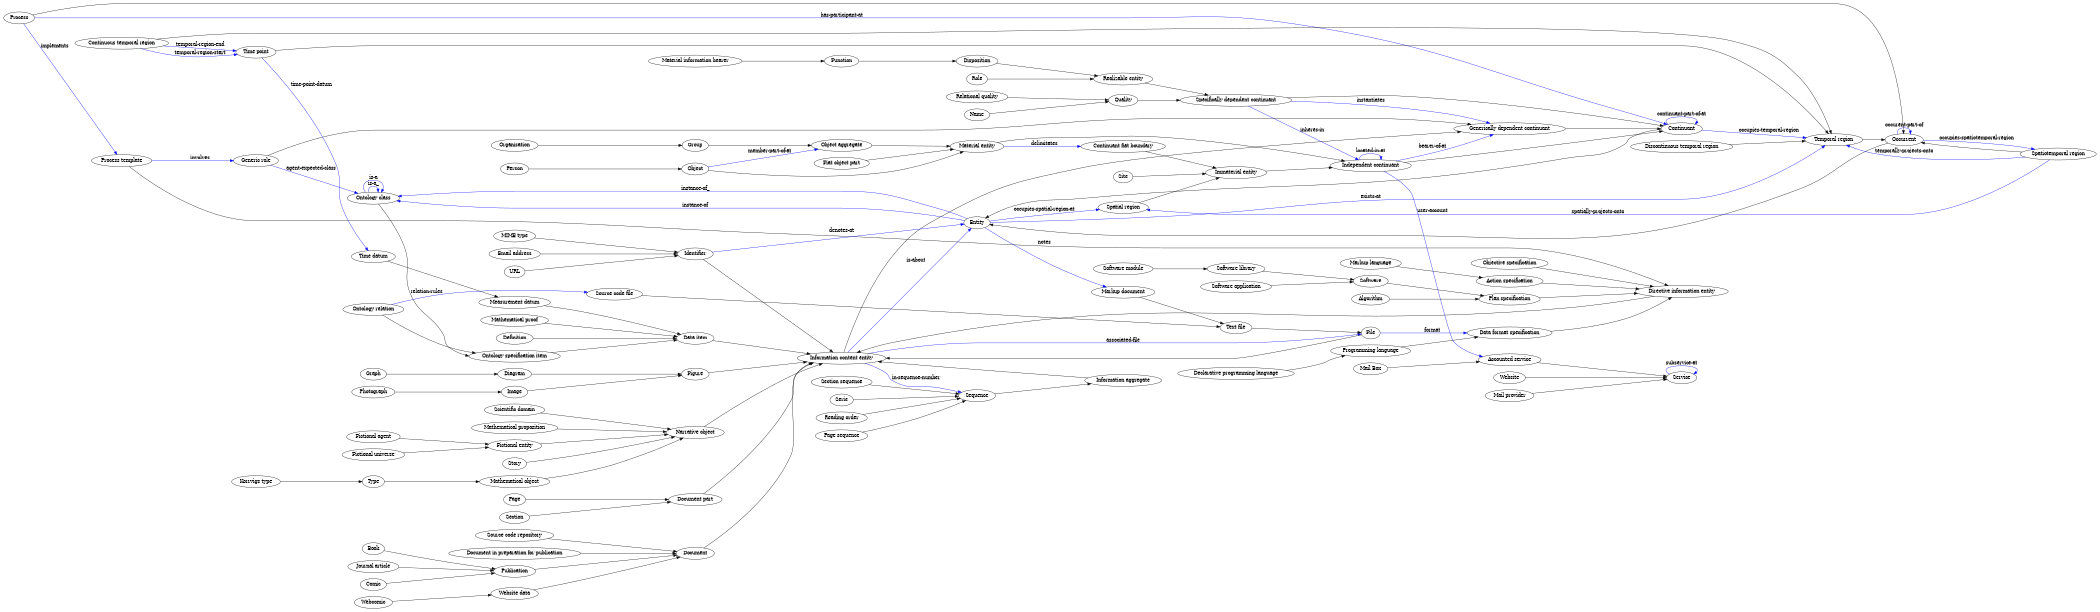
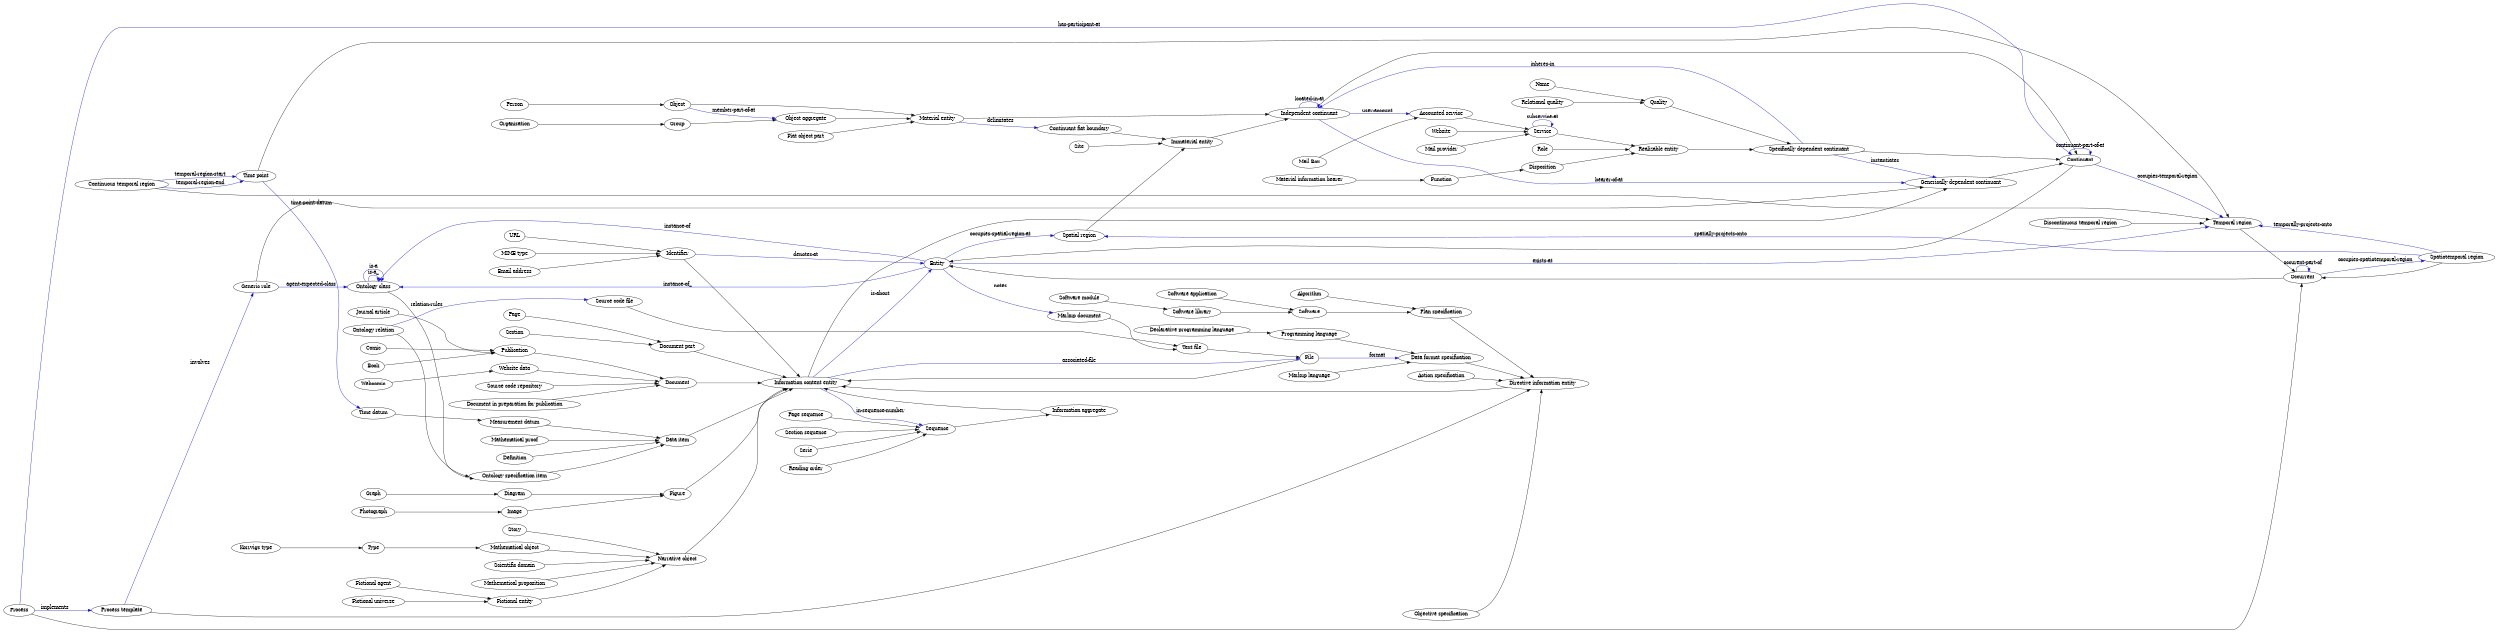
edge "Service" -> "Realizable entity": added
edge "Markup language" -> "Action specification": now "Markup language" -> "Data format specification"
